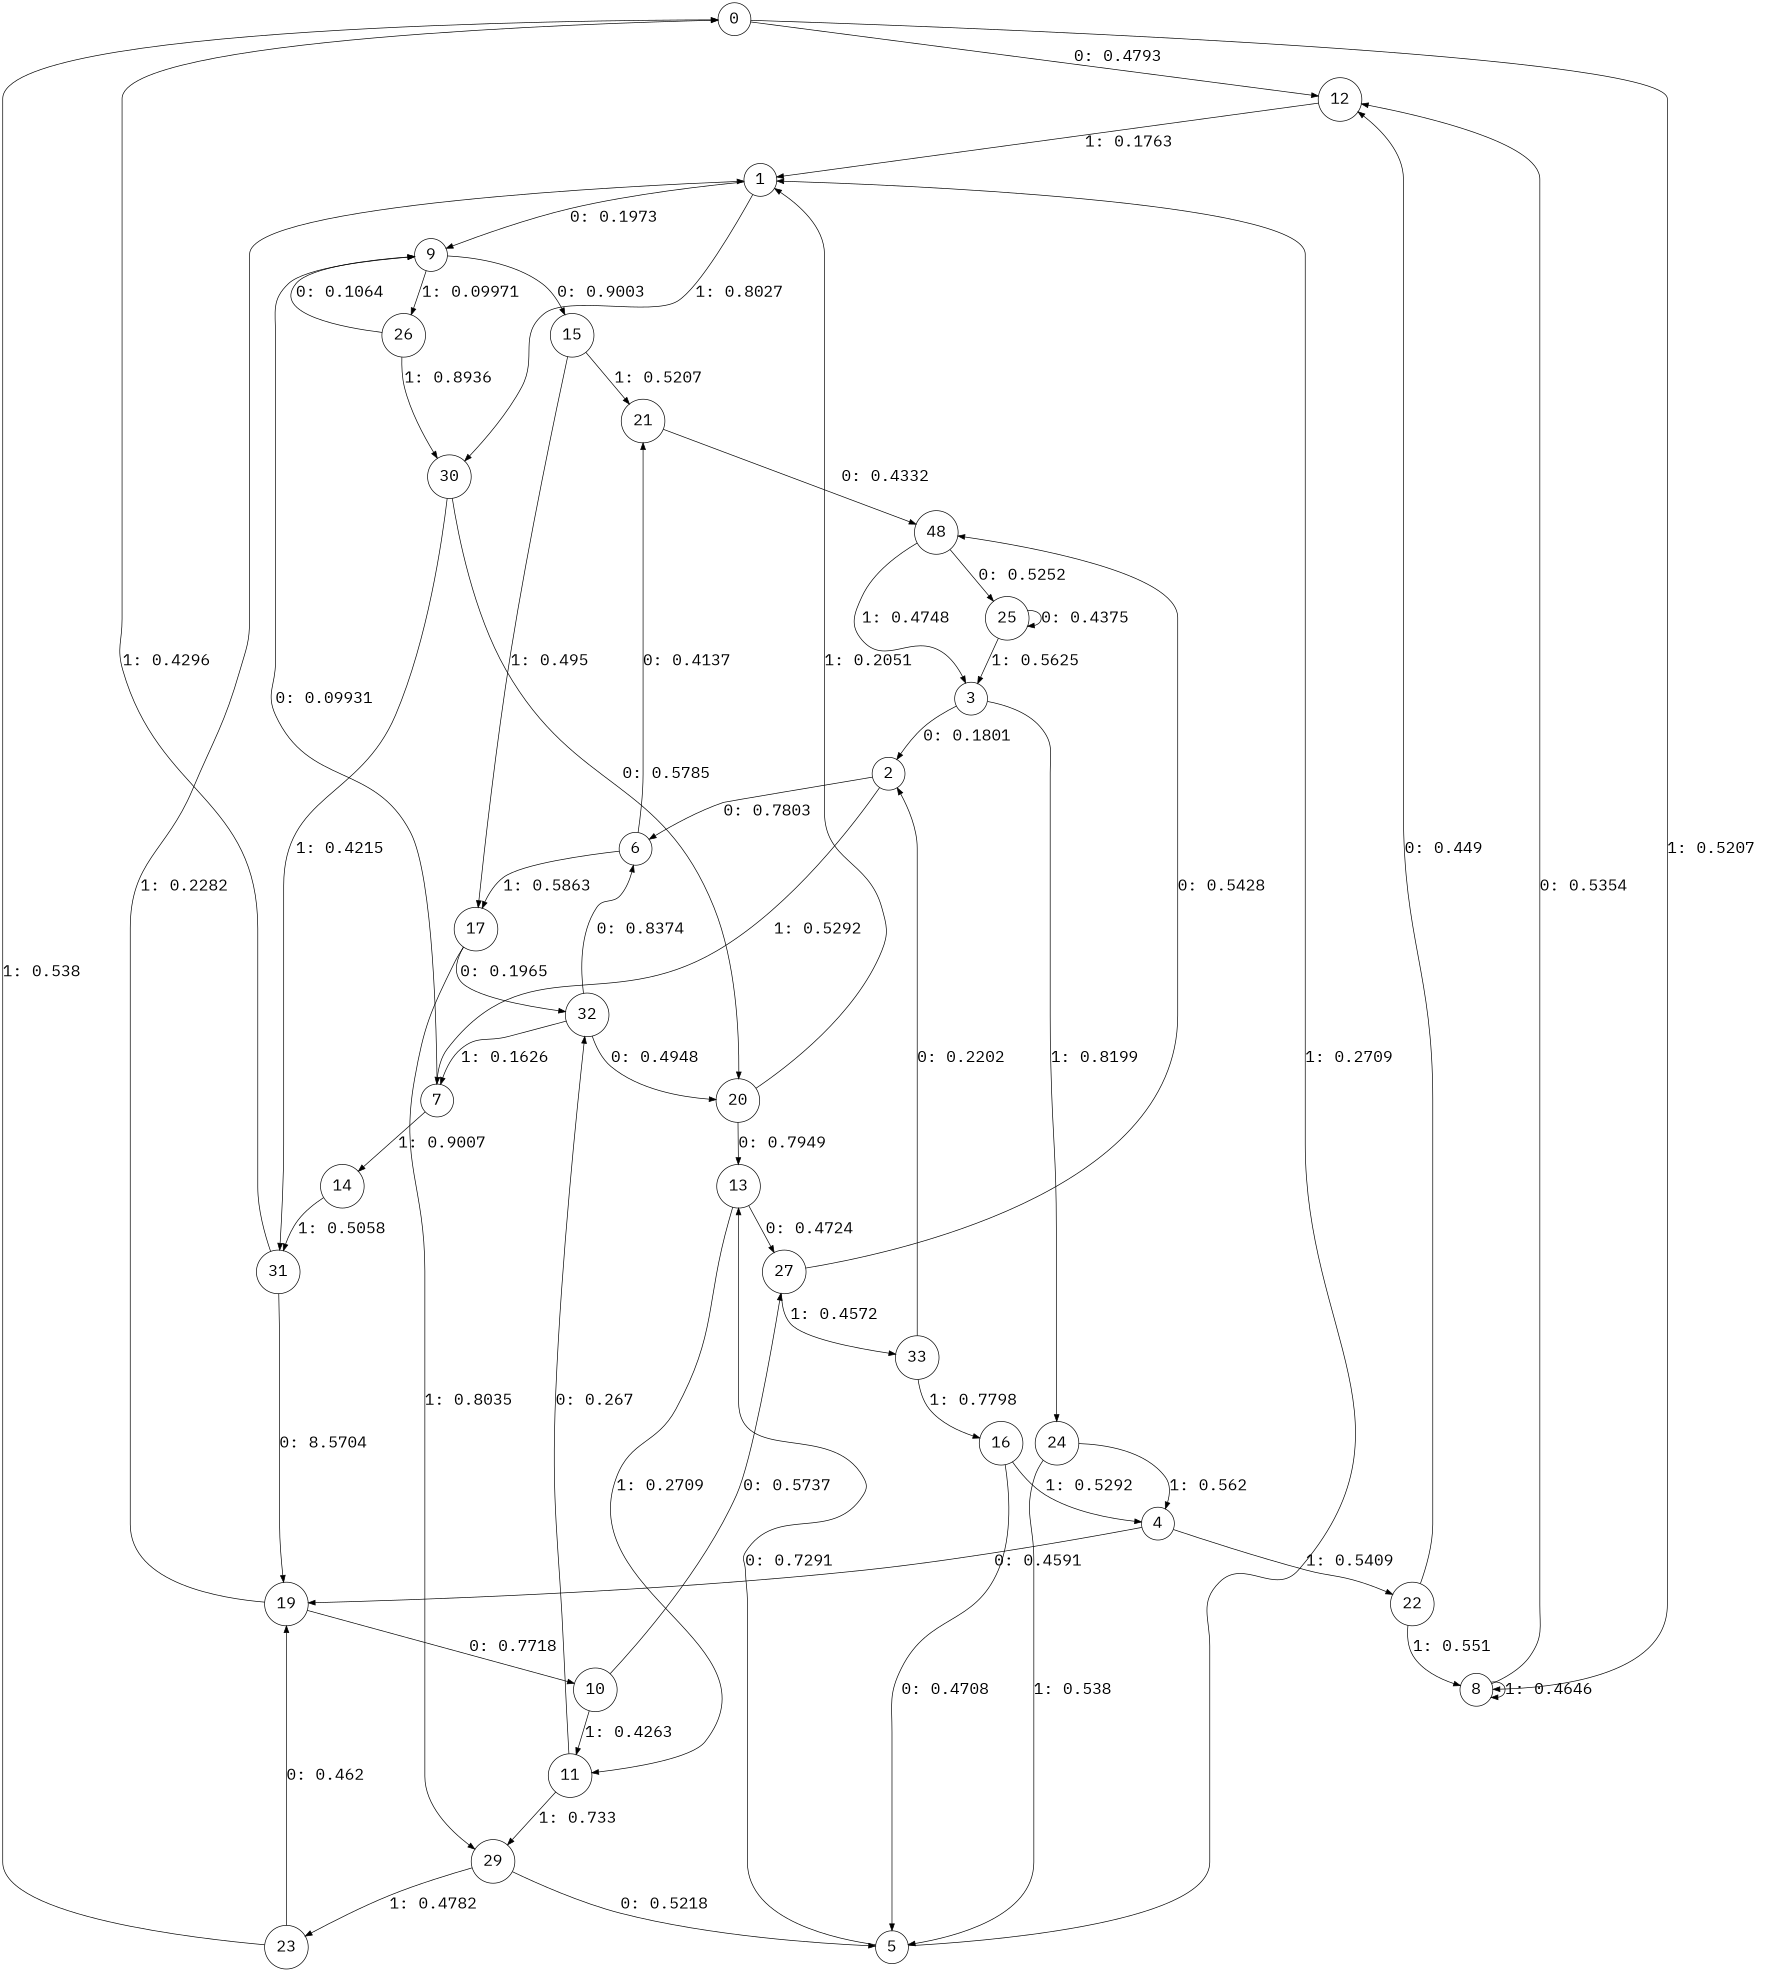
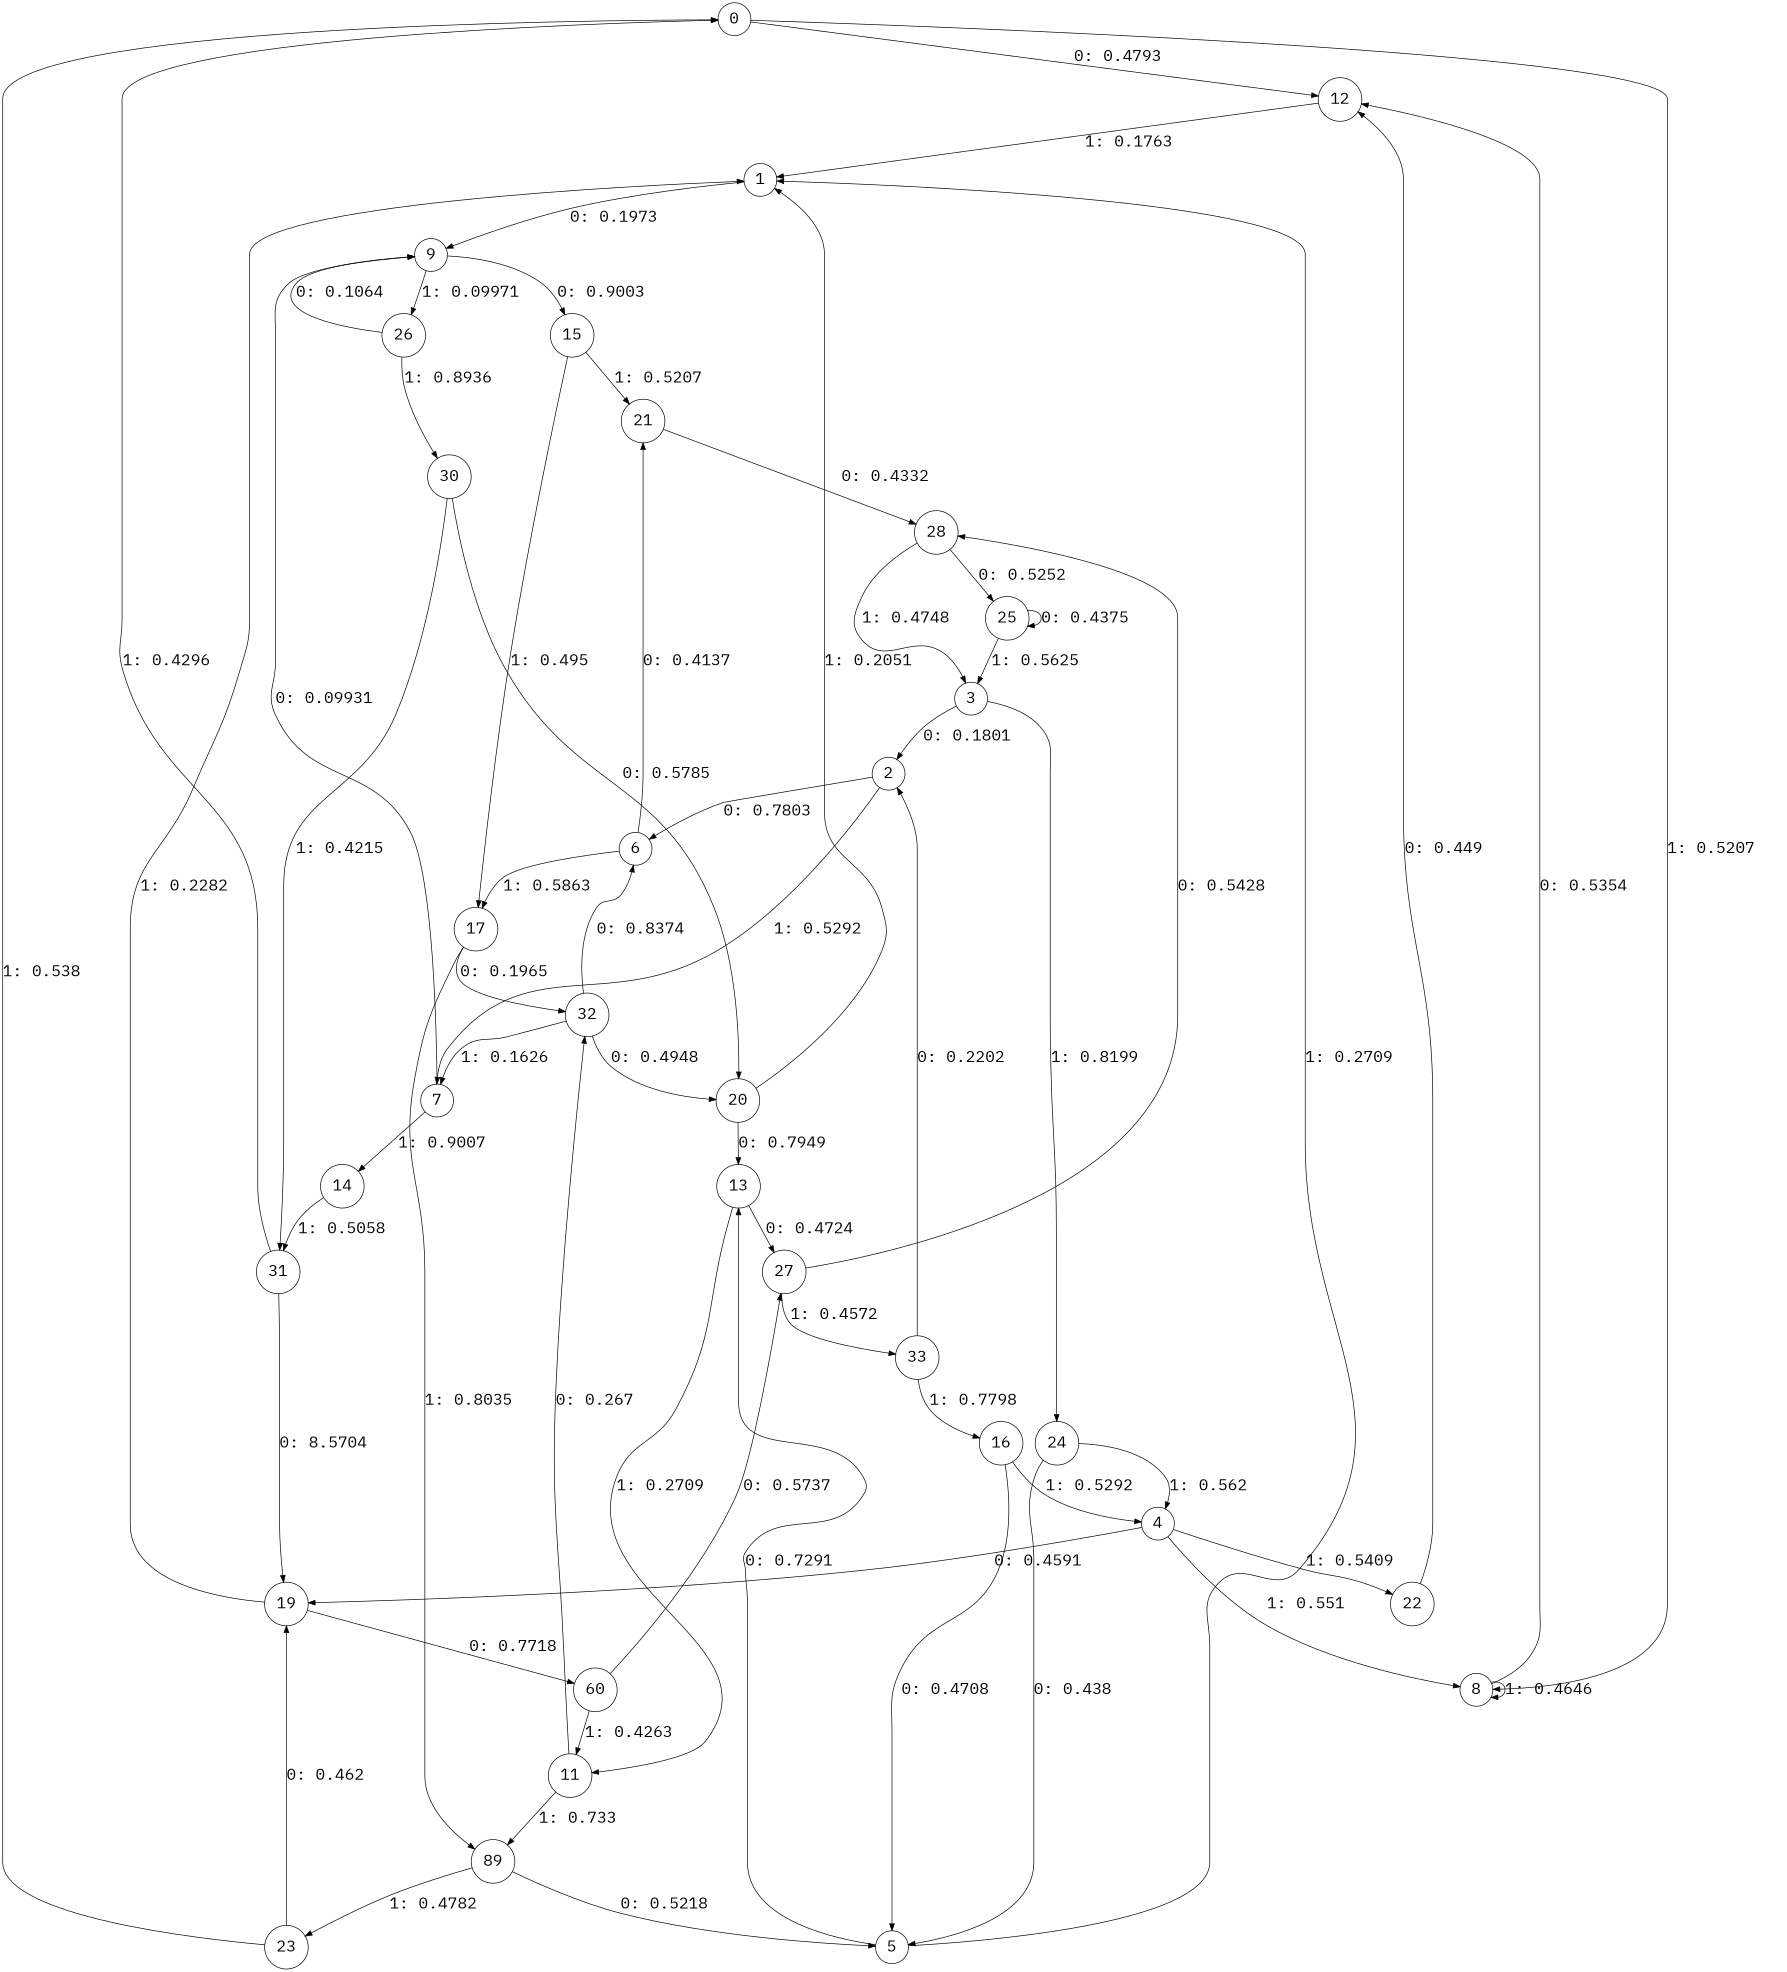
edge "1" -> "30": removed, label "1: 0.8027"
node "48": label "48" -> "28"
edge "22" -> "8": now "4" -> "8"
node "10": label "10" -> "60"
edge "24" -> "5": label "1: 0.538    " -> "0: 0.438    "
node "29": label "29" -> "89"
